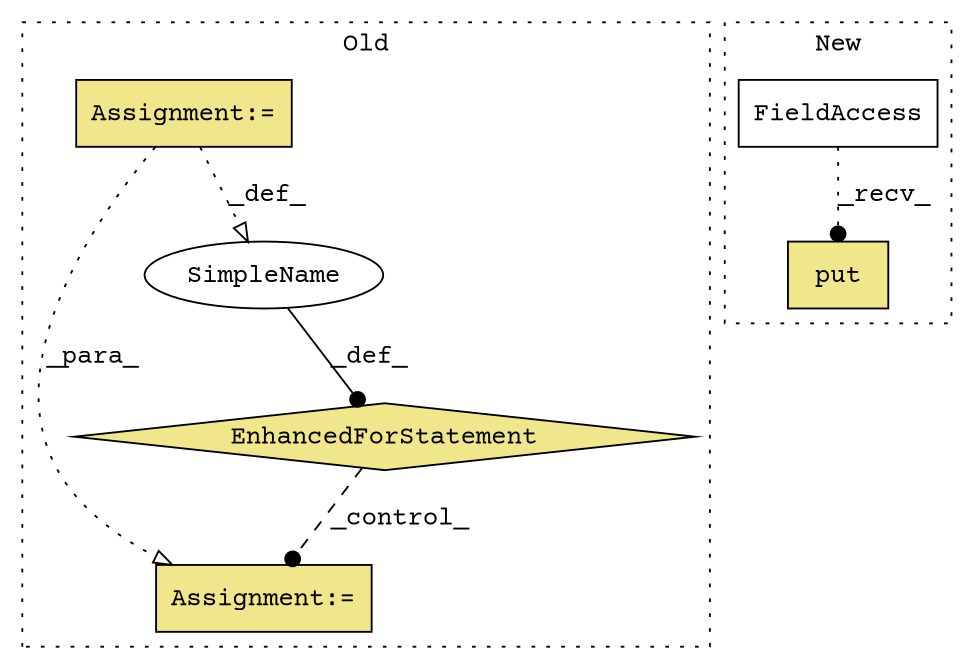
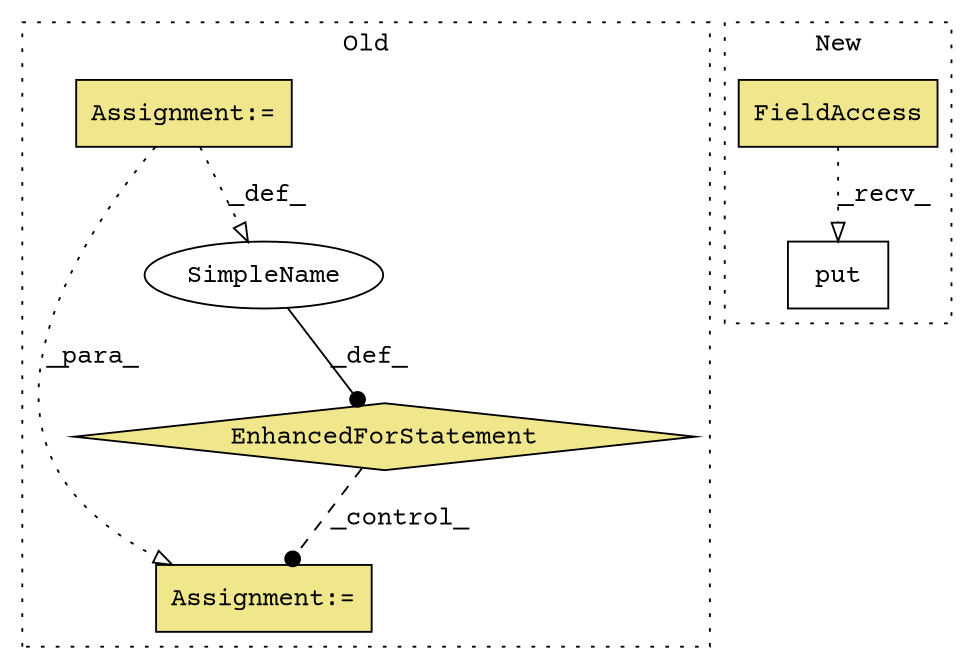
node "FieldAccess": fillcolor white -> khaki
edge "FieldAccess" -> "put": arrowhead dot -> onormal
node "put": fillcolor khaki -> white
